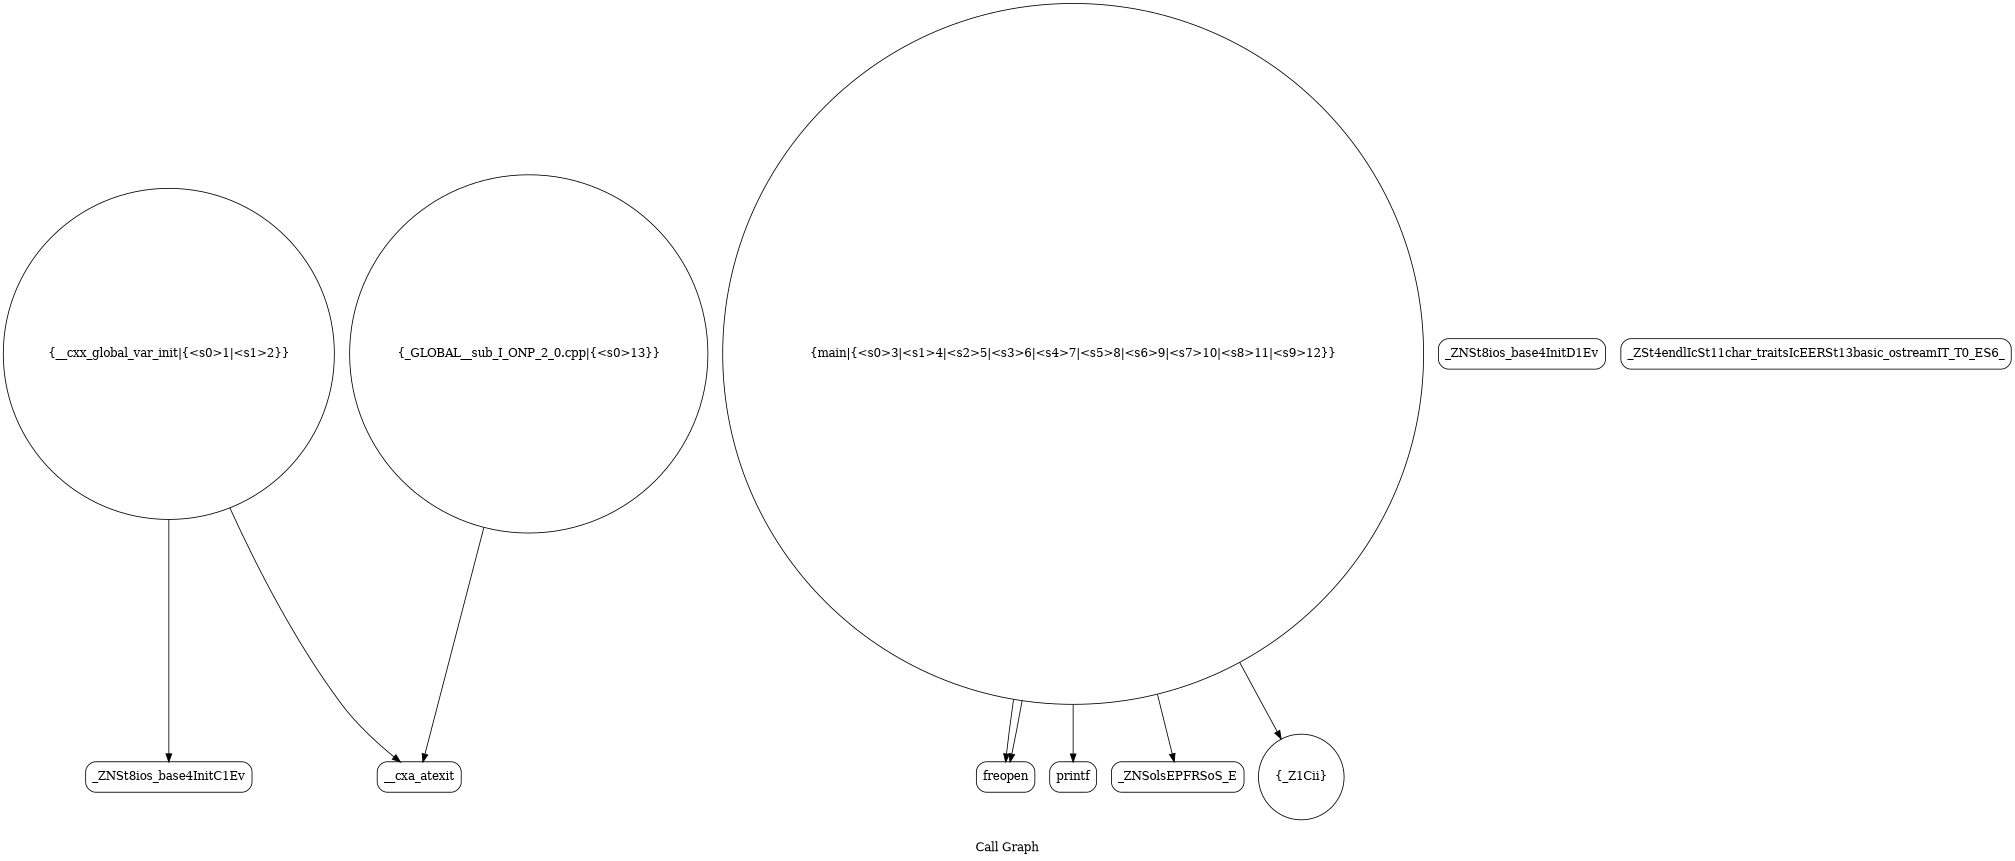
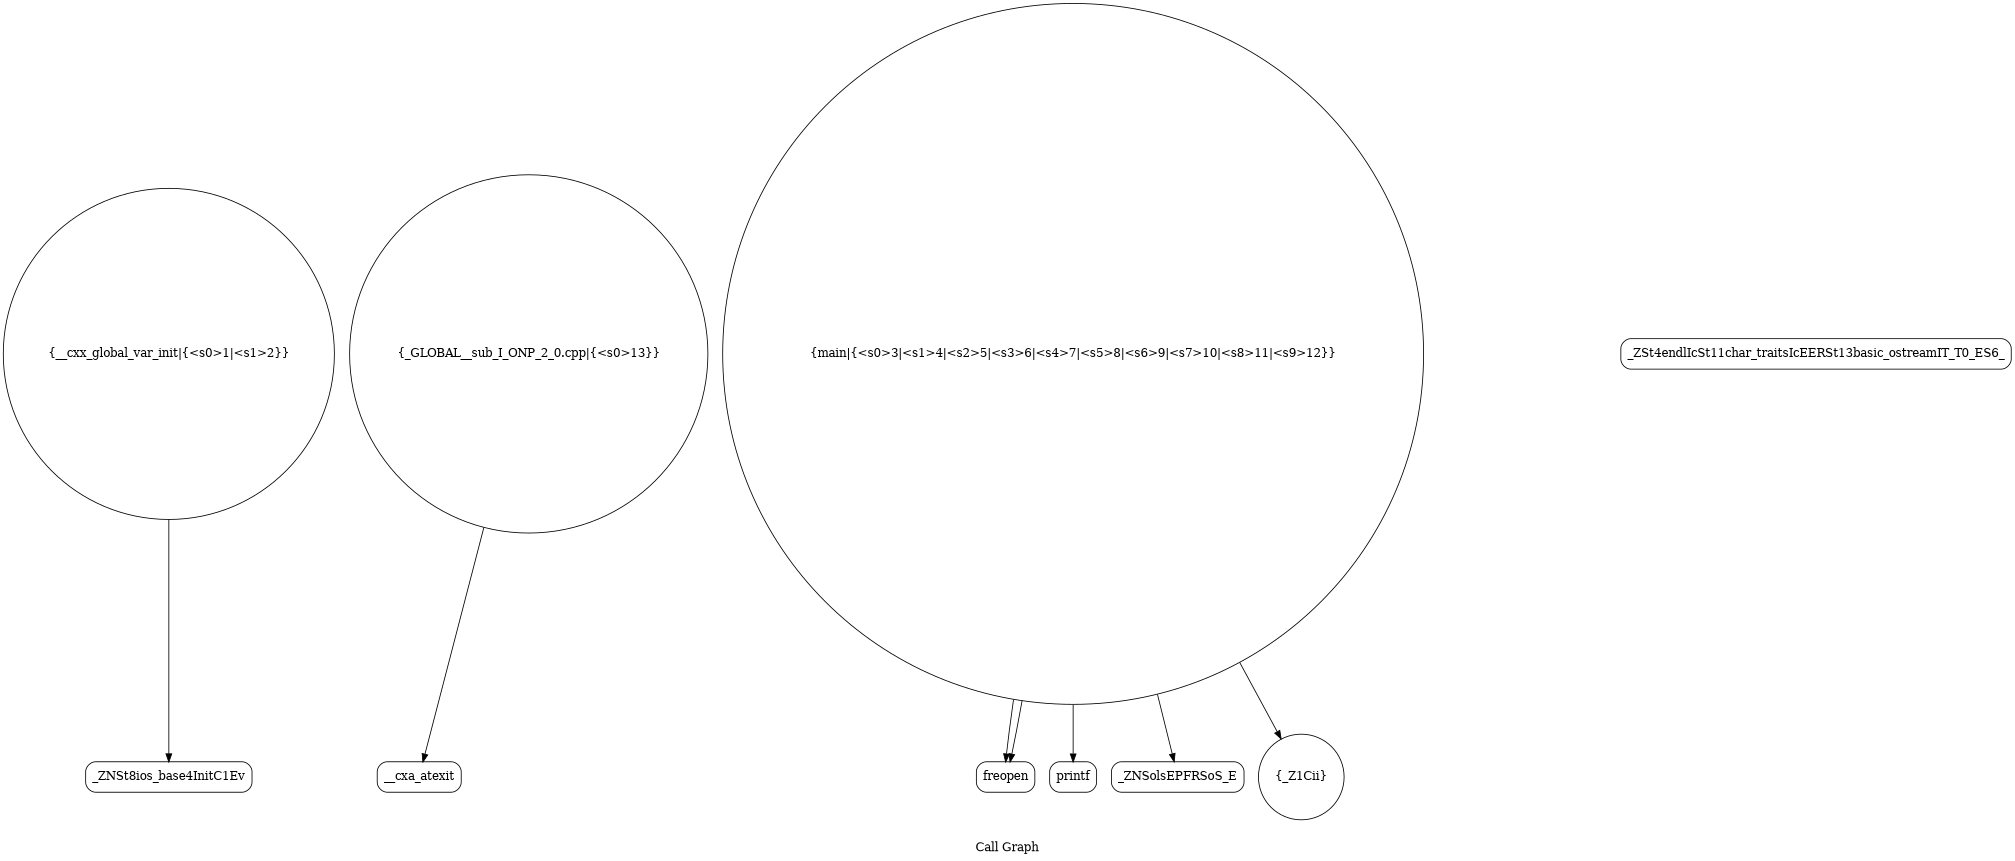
node "_ZNSt8ios_base4InitD1Ev": removed
edge "{__cxx_global_var_init|{<s0>1|<s1>2}}" -> "__cxa_atexit": removed
